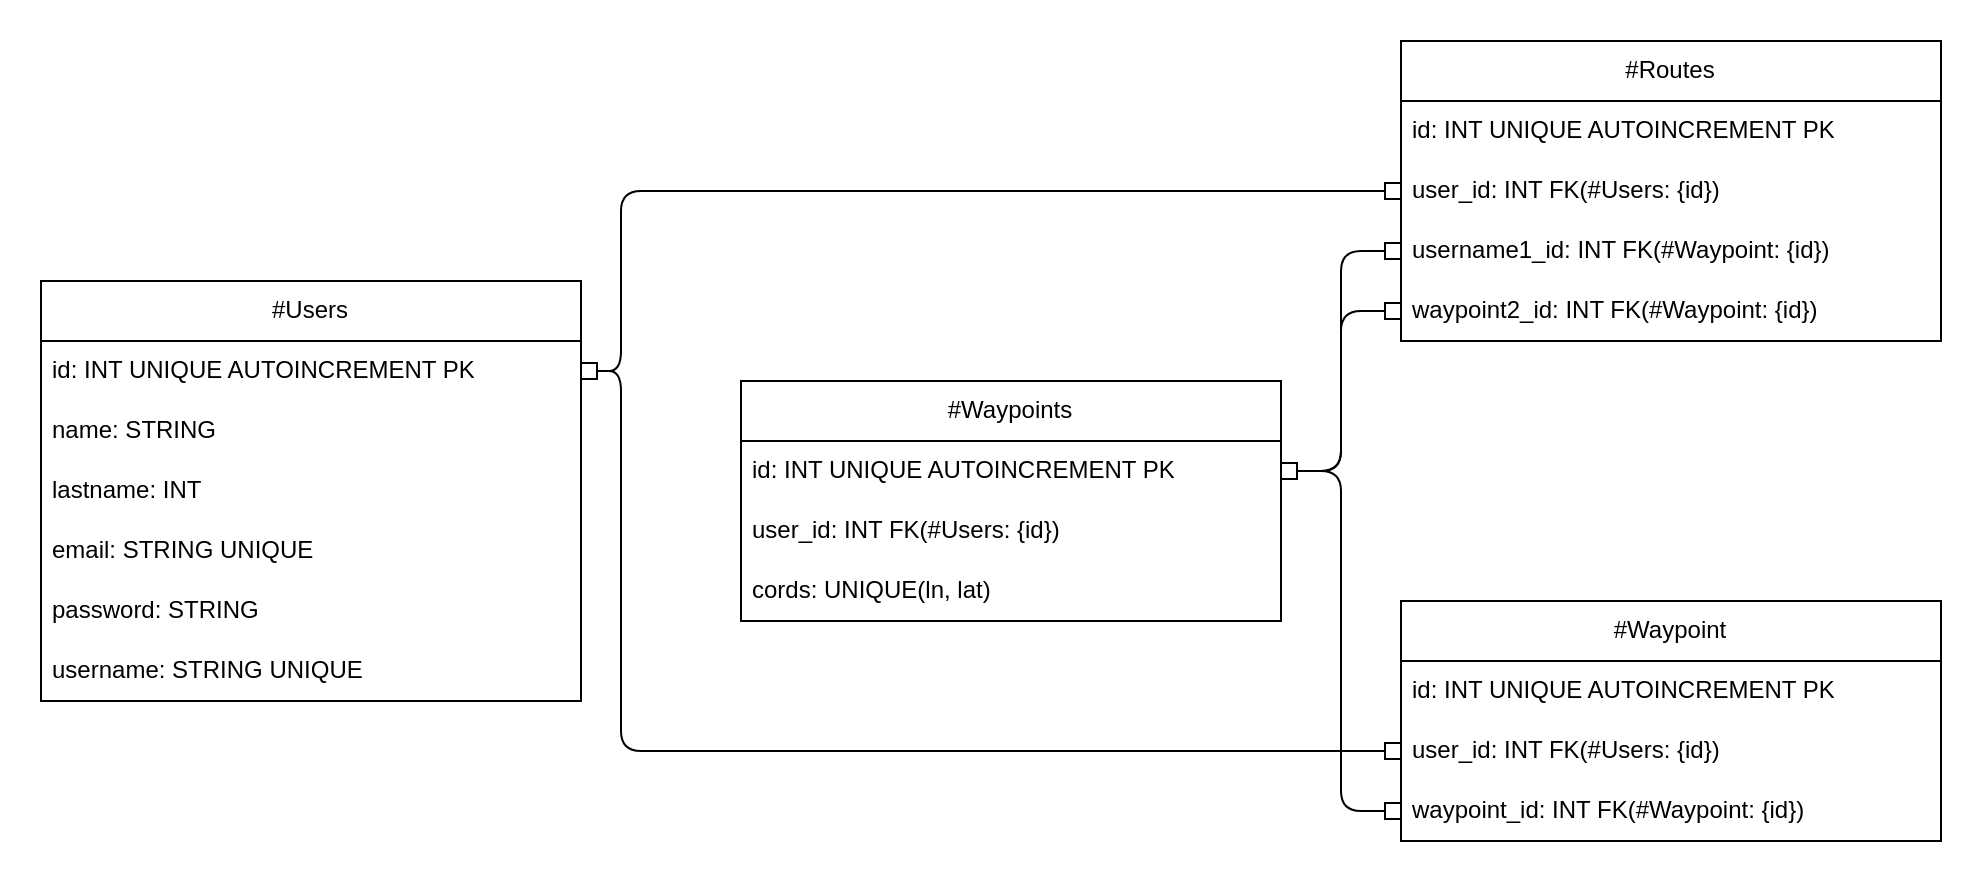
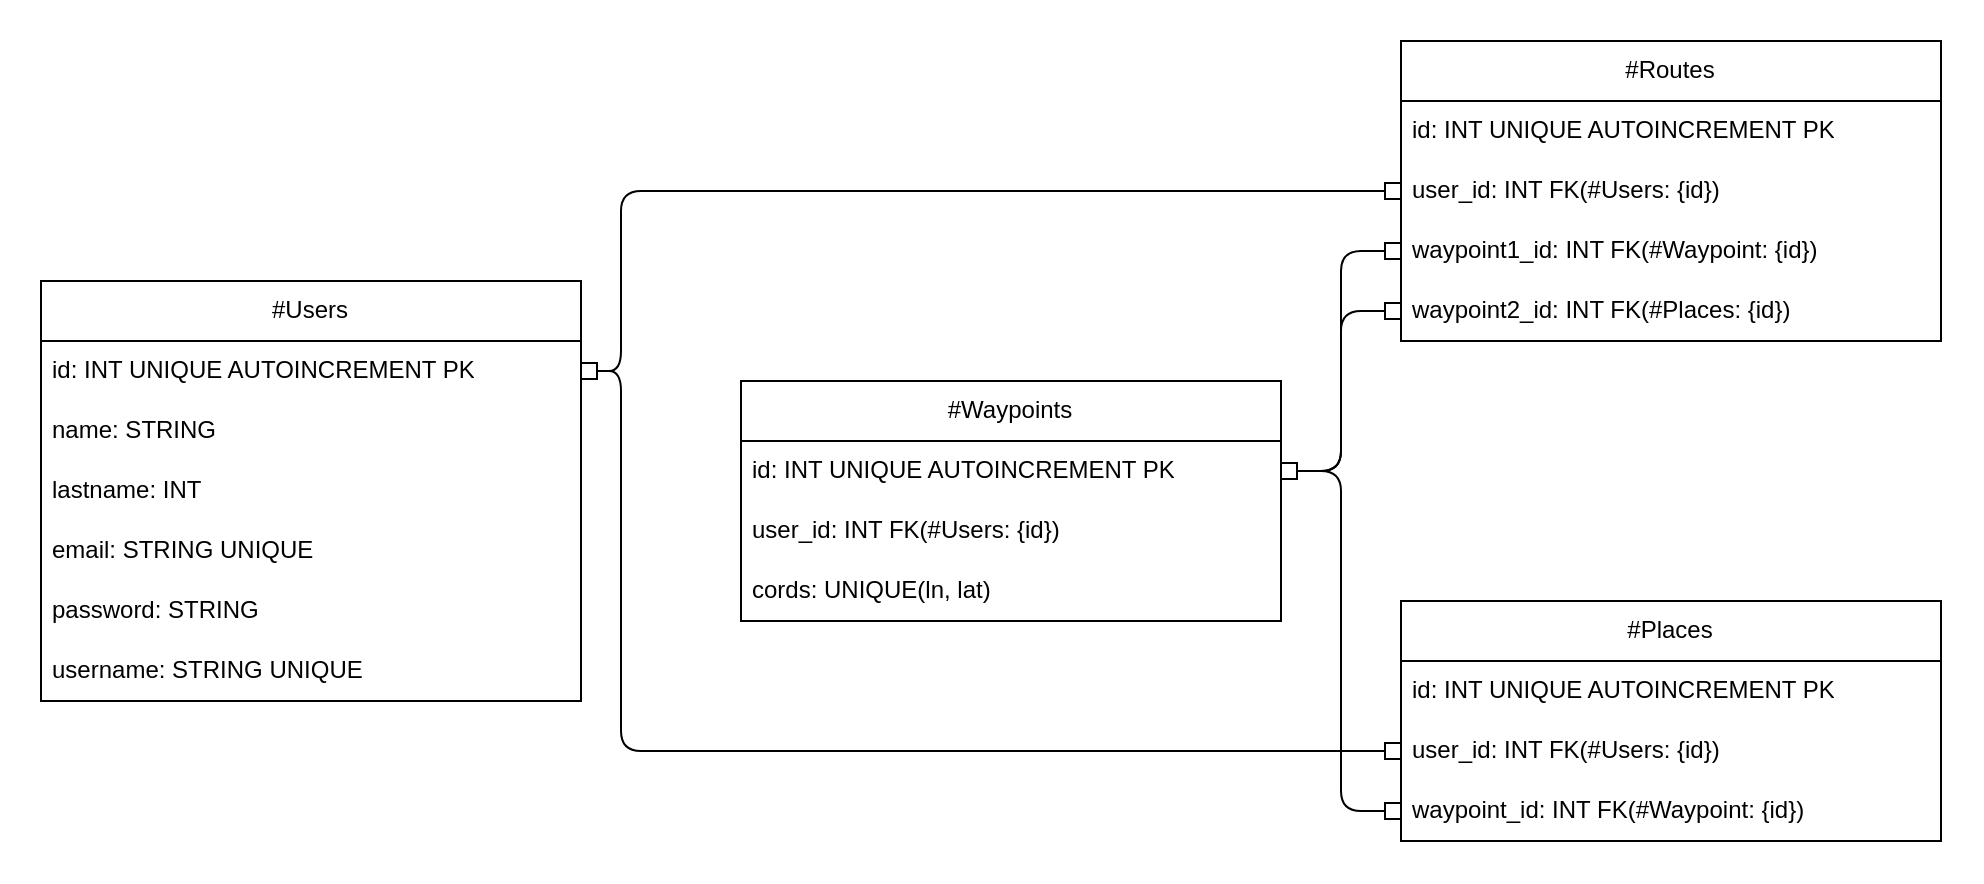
node "username1_id: INT FK(#Waypoint: {id})": label "username1_id: INT FK(#Waypoint: {id})" -> "waypoint1_id: INT FK(#Waypoint: {id})"
node "waypoint2_id: INT FK(#Waypoint: {id})": label "waypoint2_id: INT FK(#Waypoint: {id})" -> "waypoint2_id: INT FK(#Places: {id})"
node "#Waypoint": label "#Waypoint" -> "#Places"
